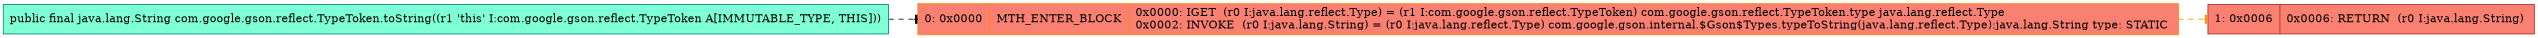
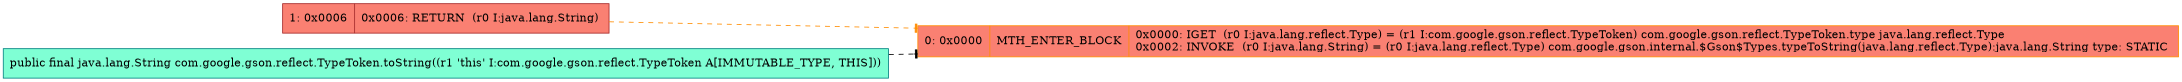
edge "0: 0x0000" -> "1: 0x0006": reversed
